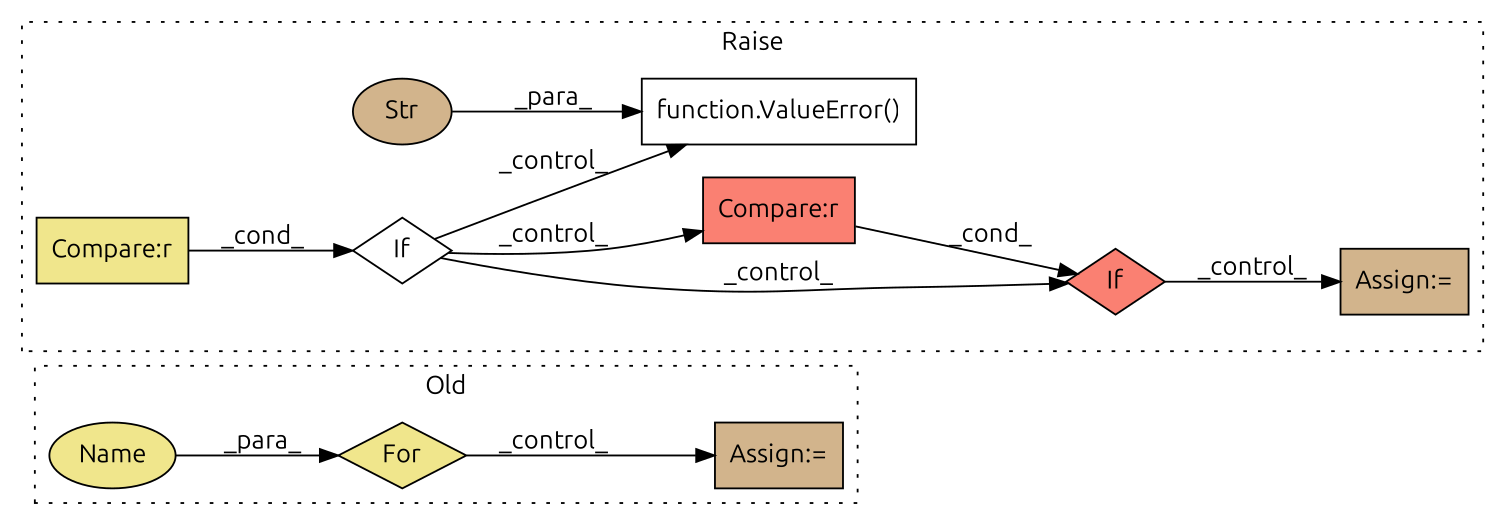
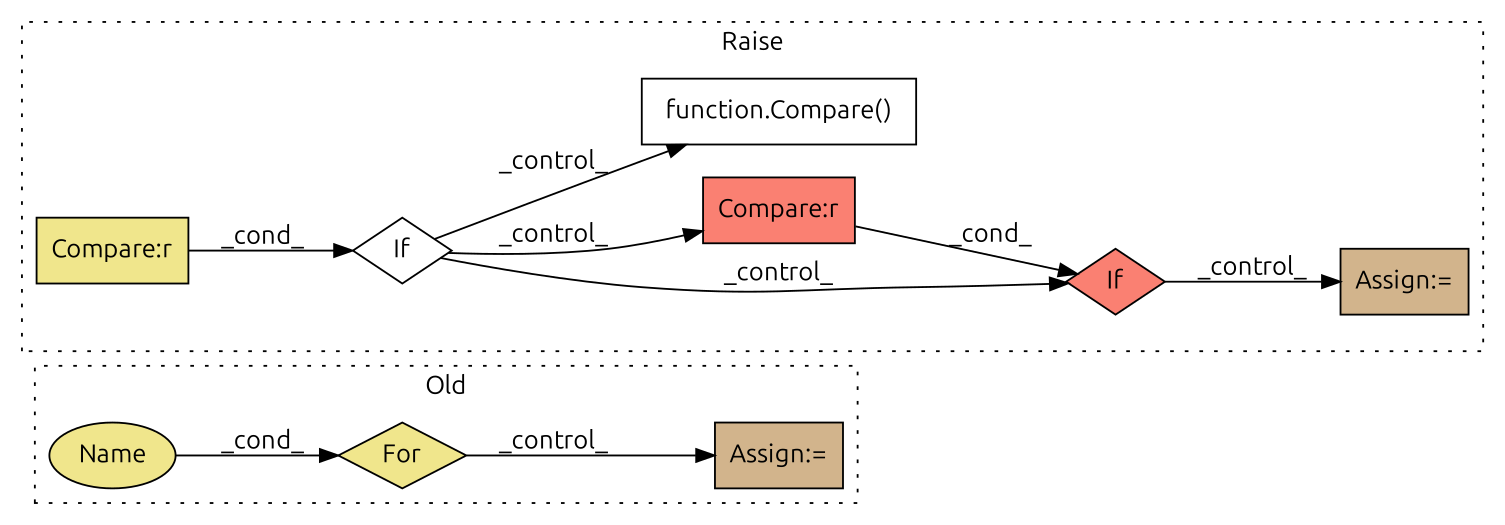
node "Str": removed
node "function.ValueError()": label "function.ValueError()" -> "function.Compare()"
edge "Name" -> "For": label "_para_" -> "_cond_"
